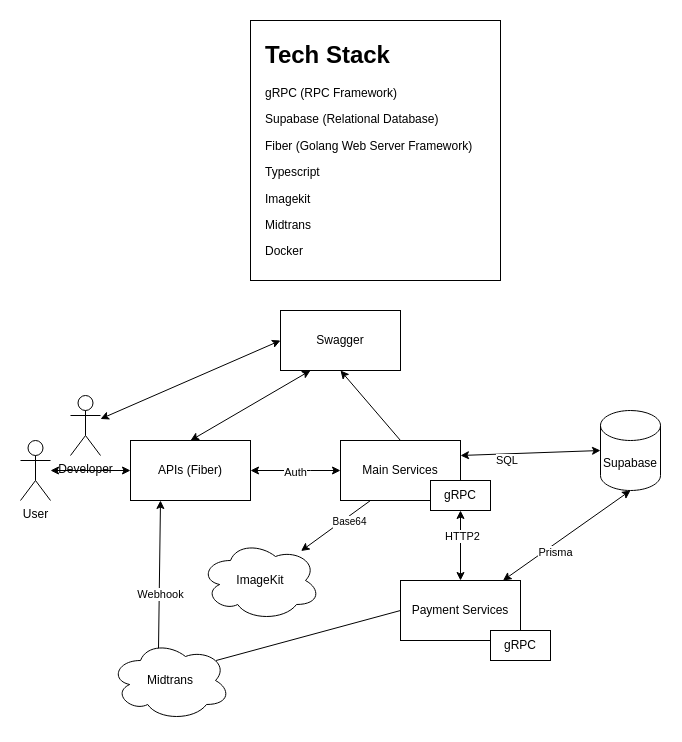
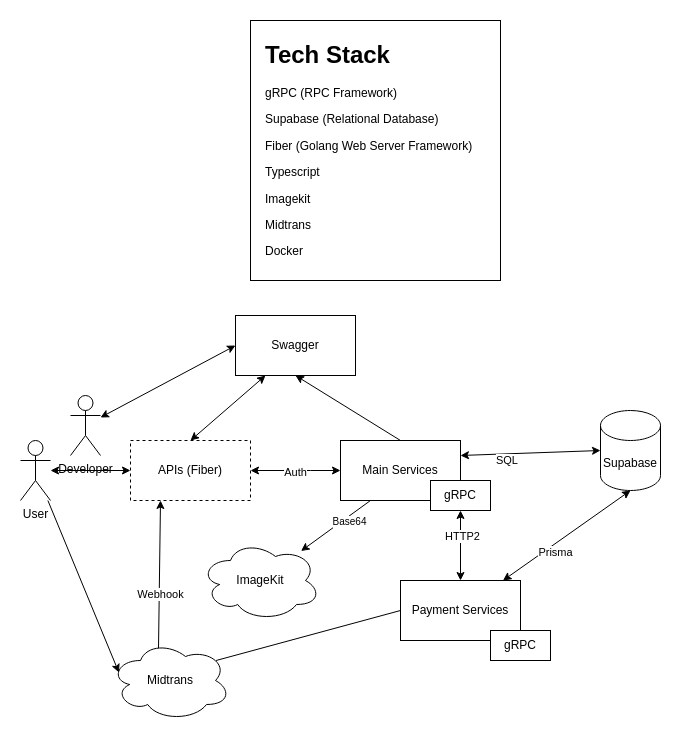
node "Swagger": moved (341, 341) -> (296, 346)
node "APIs (Fiber)": style solid -> dashed
edge "User" -> "Midtrans": added
